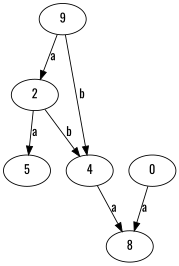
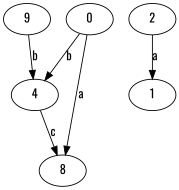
edge "9" -> "2": removed, label "a"
edge "2" -> "4": now "0" -> "4"
node "5": label "5" -> "1"
edge "4" -> "8": label "a" -> "c"
